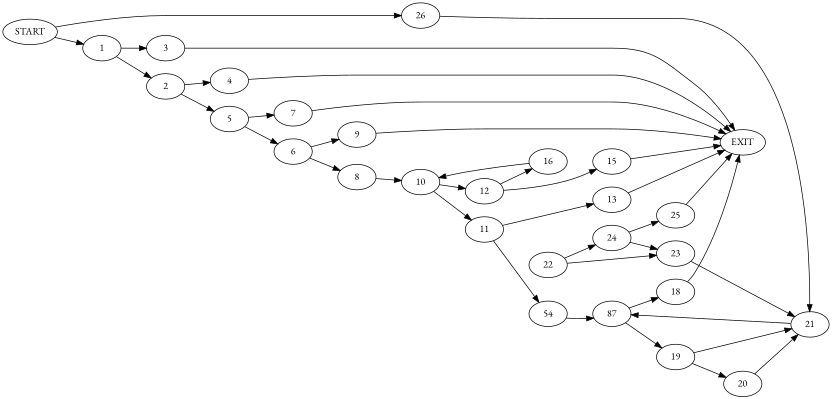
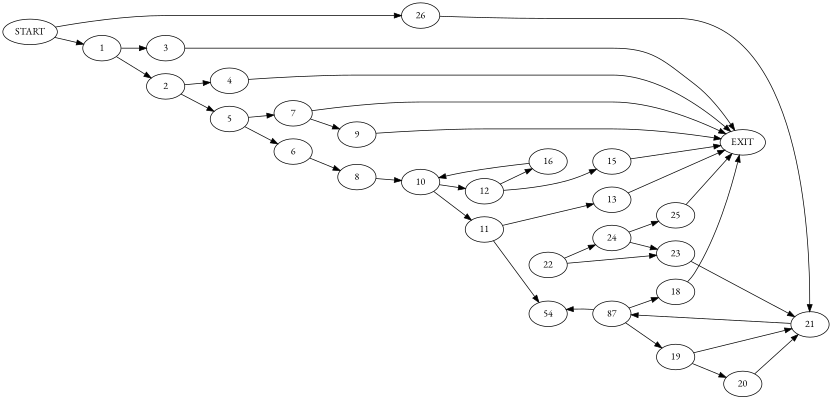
edge "6" -> "9": now "7" -> "9"
edge "54" -> "87": reversed
